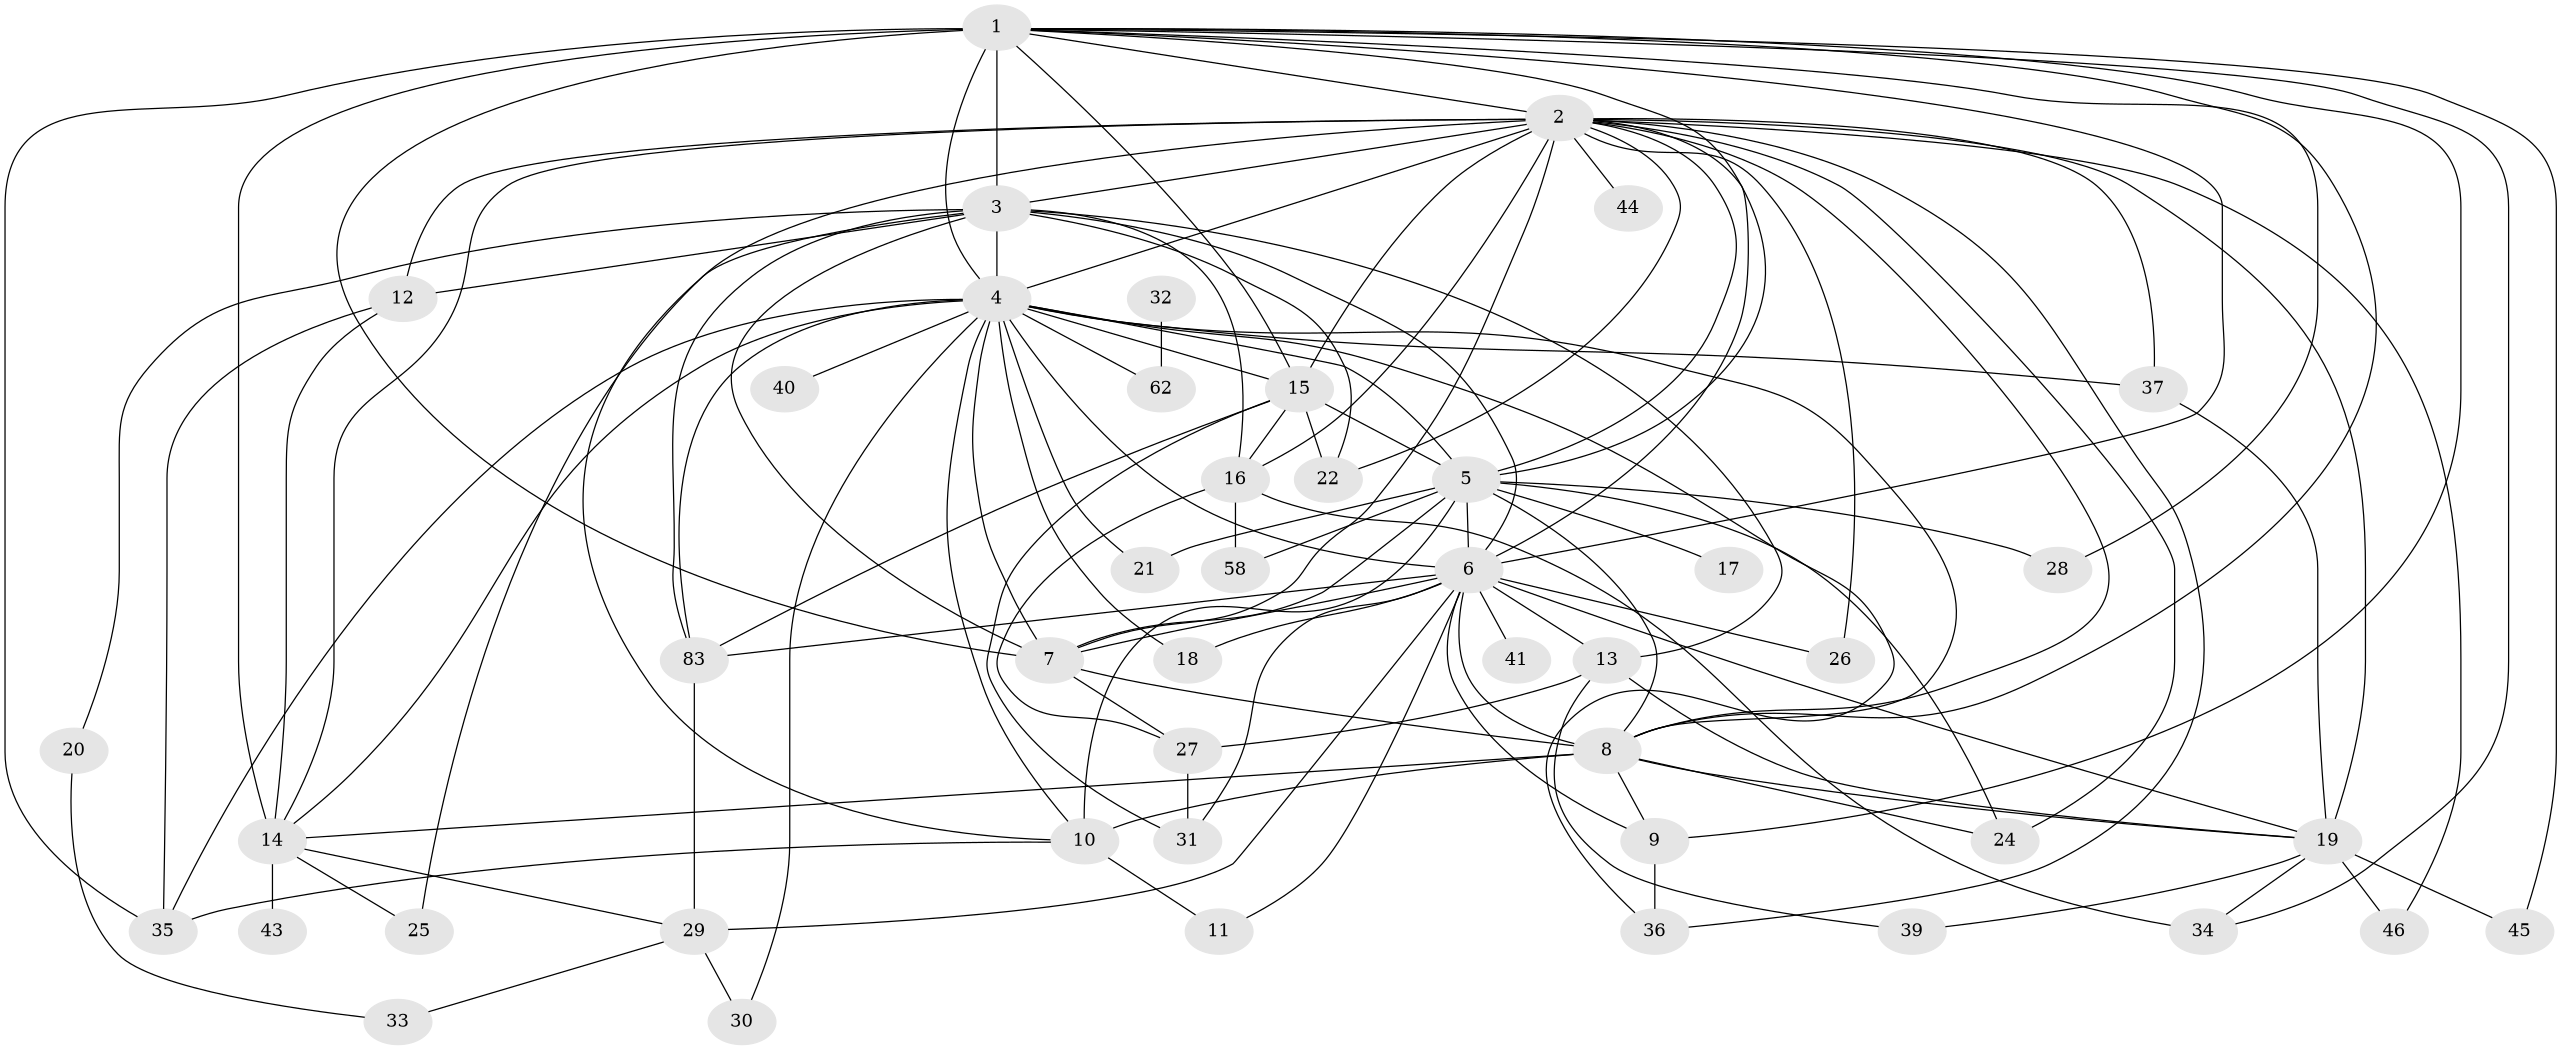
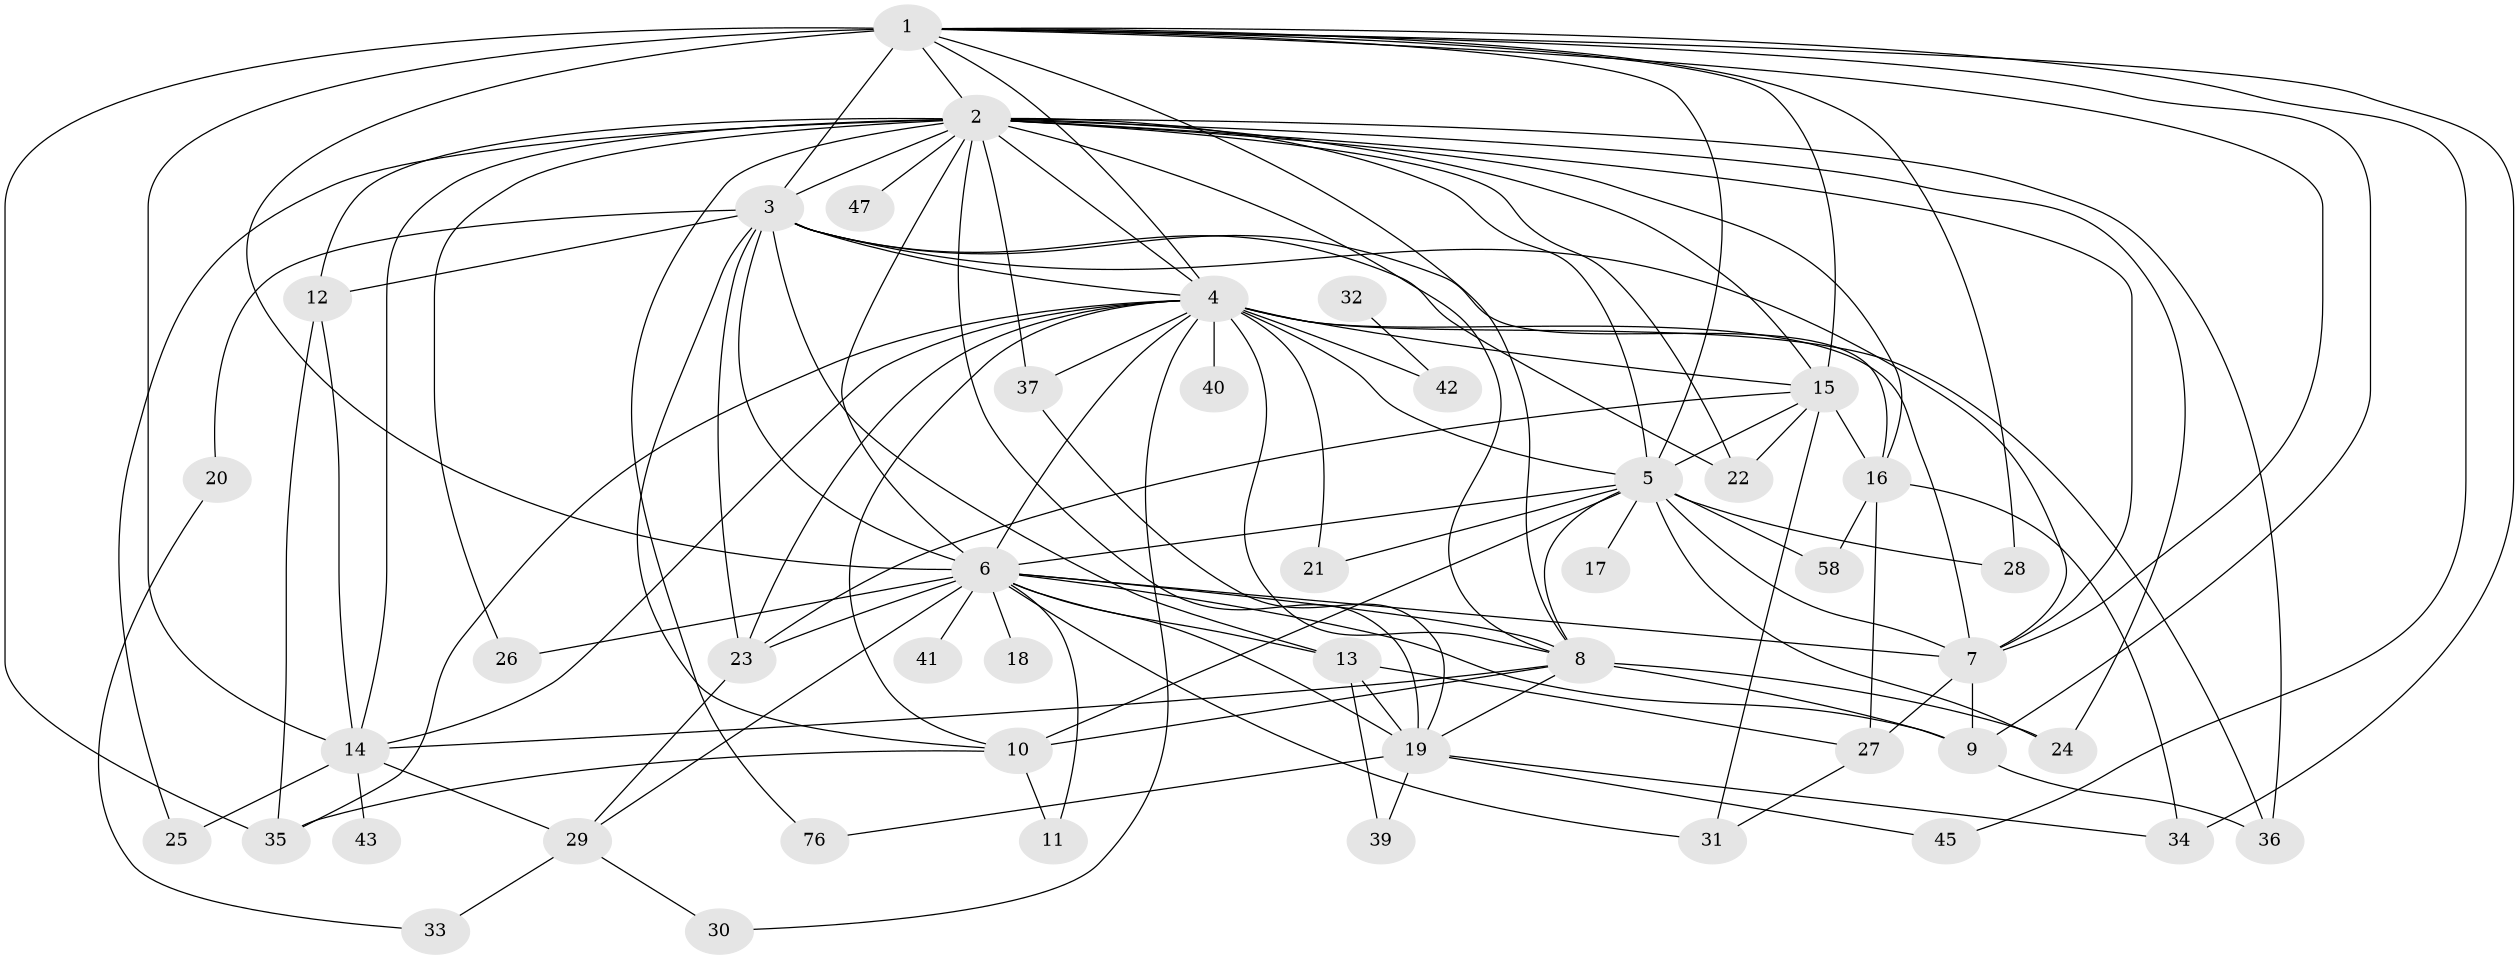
node "44": label "44" -> "47"
node "62": label "62" -> "42"
edge "4" -- "18": removed
node "83": label "83" -> "23"
edge "7" -- "8": now "7" -- "9"
node "46": label "46" -> "76"
